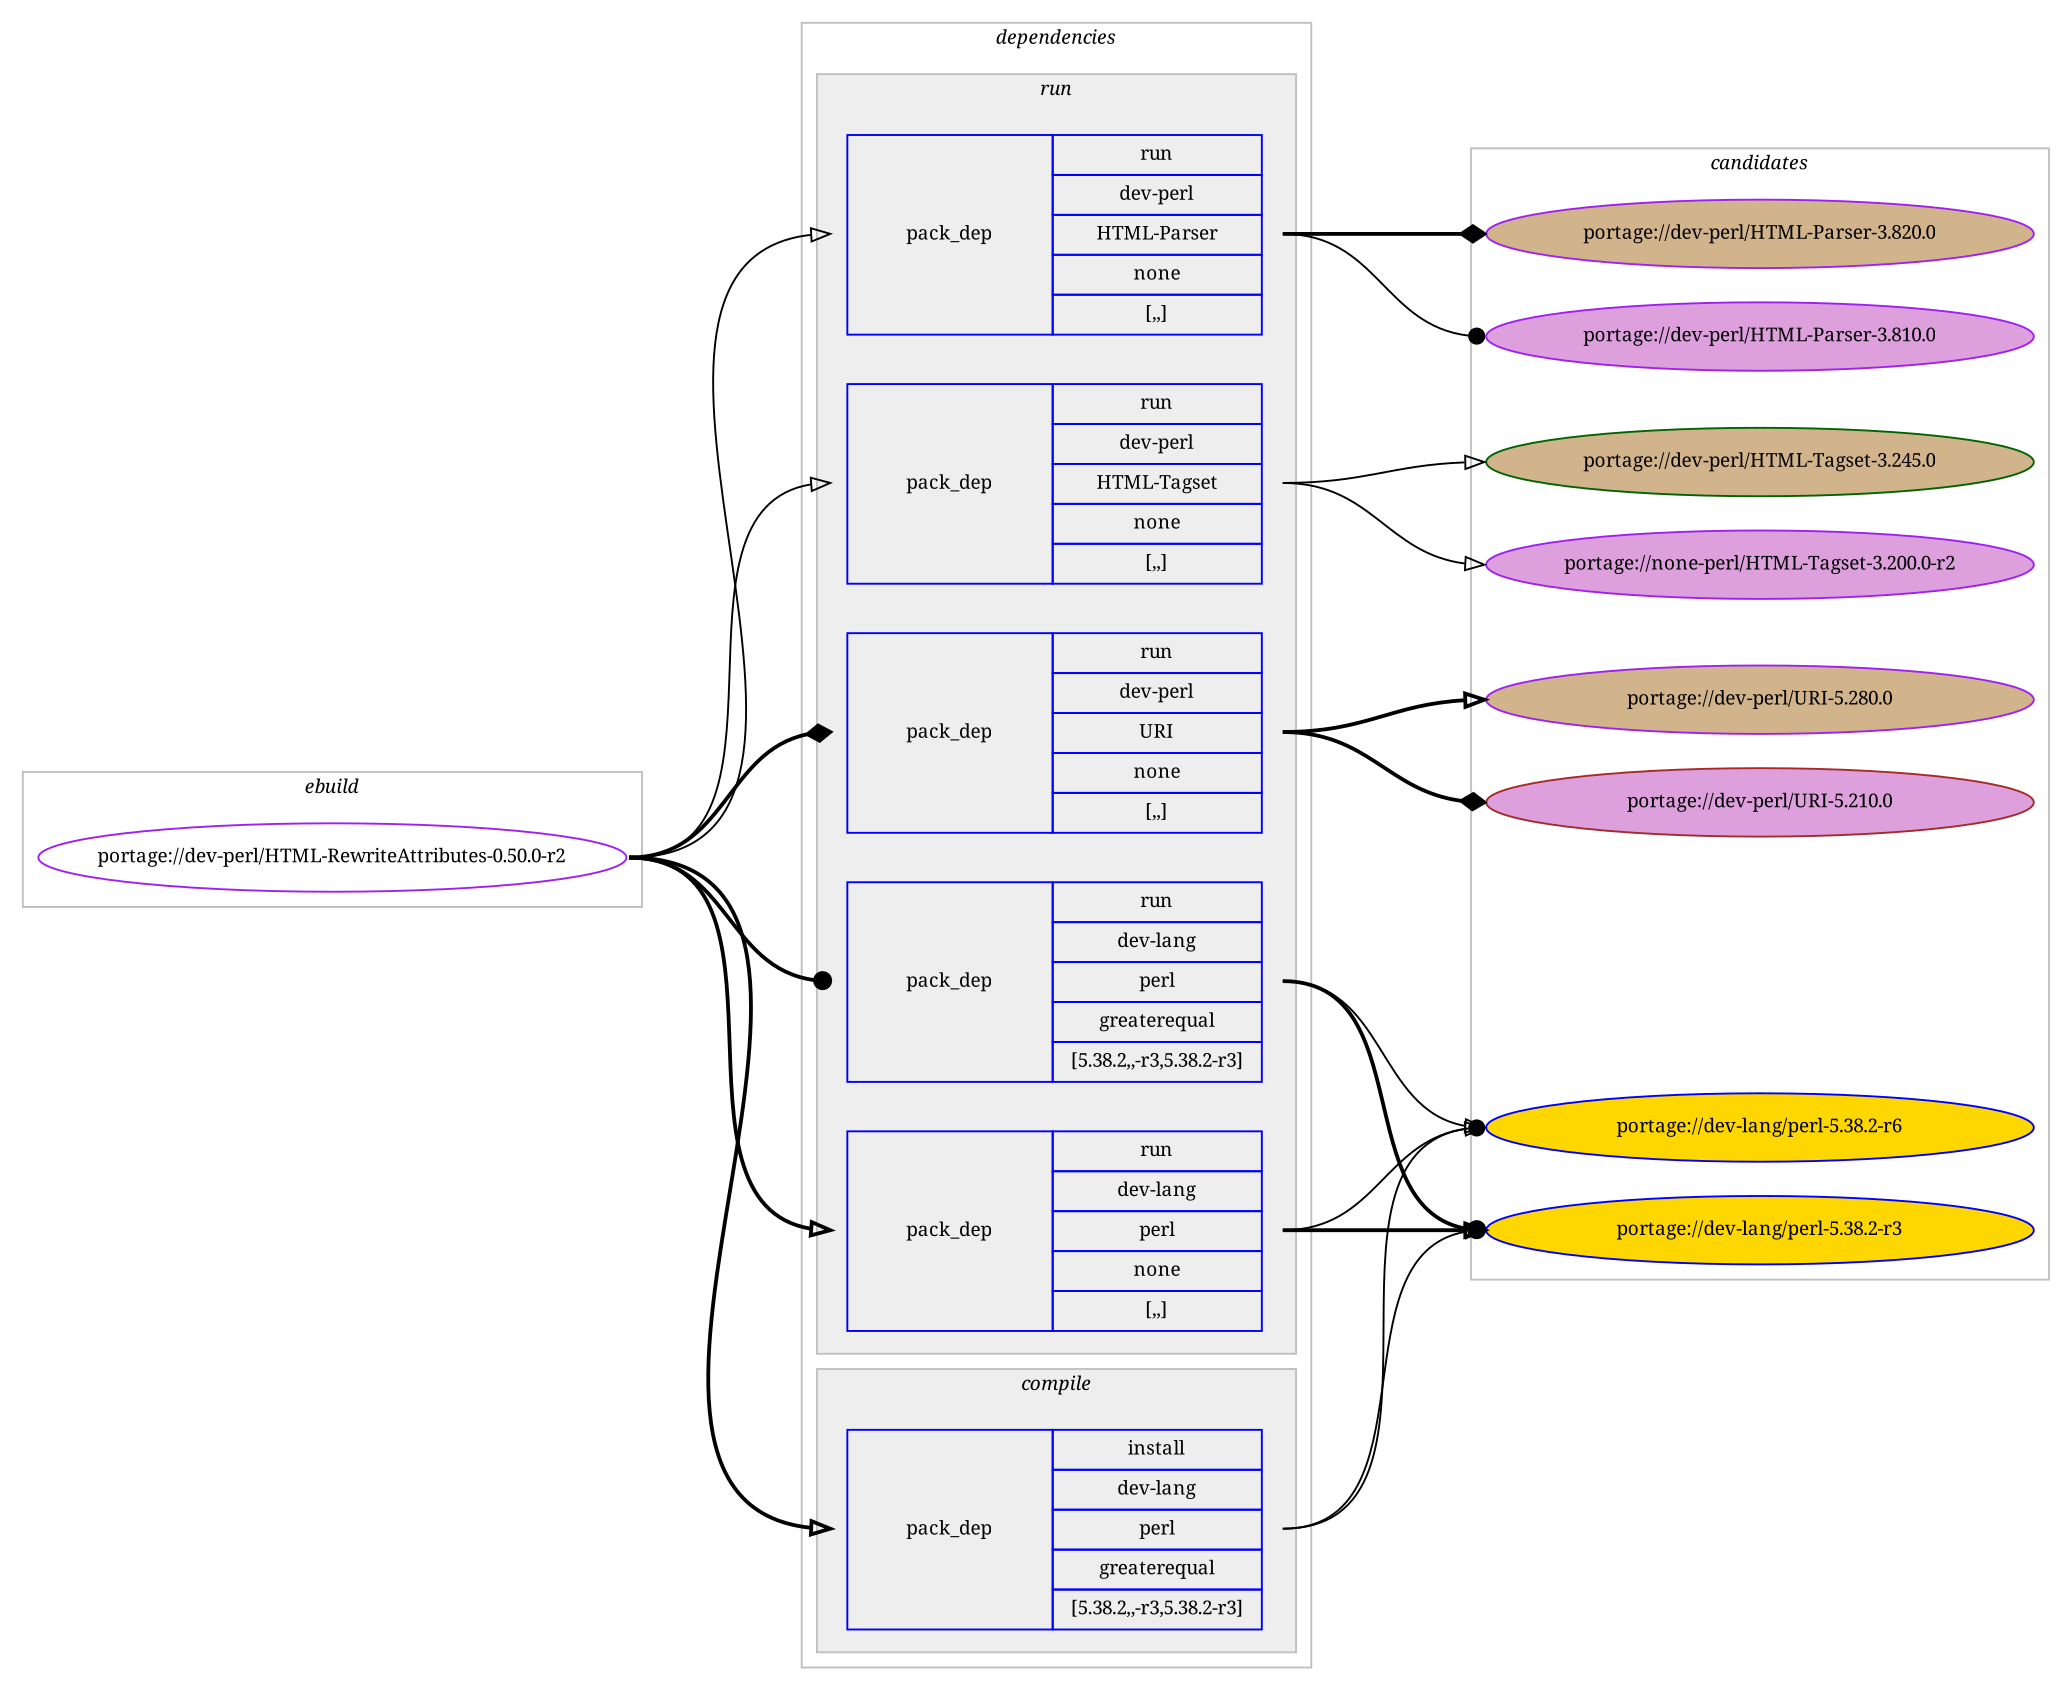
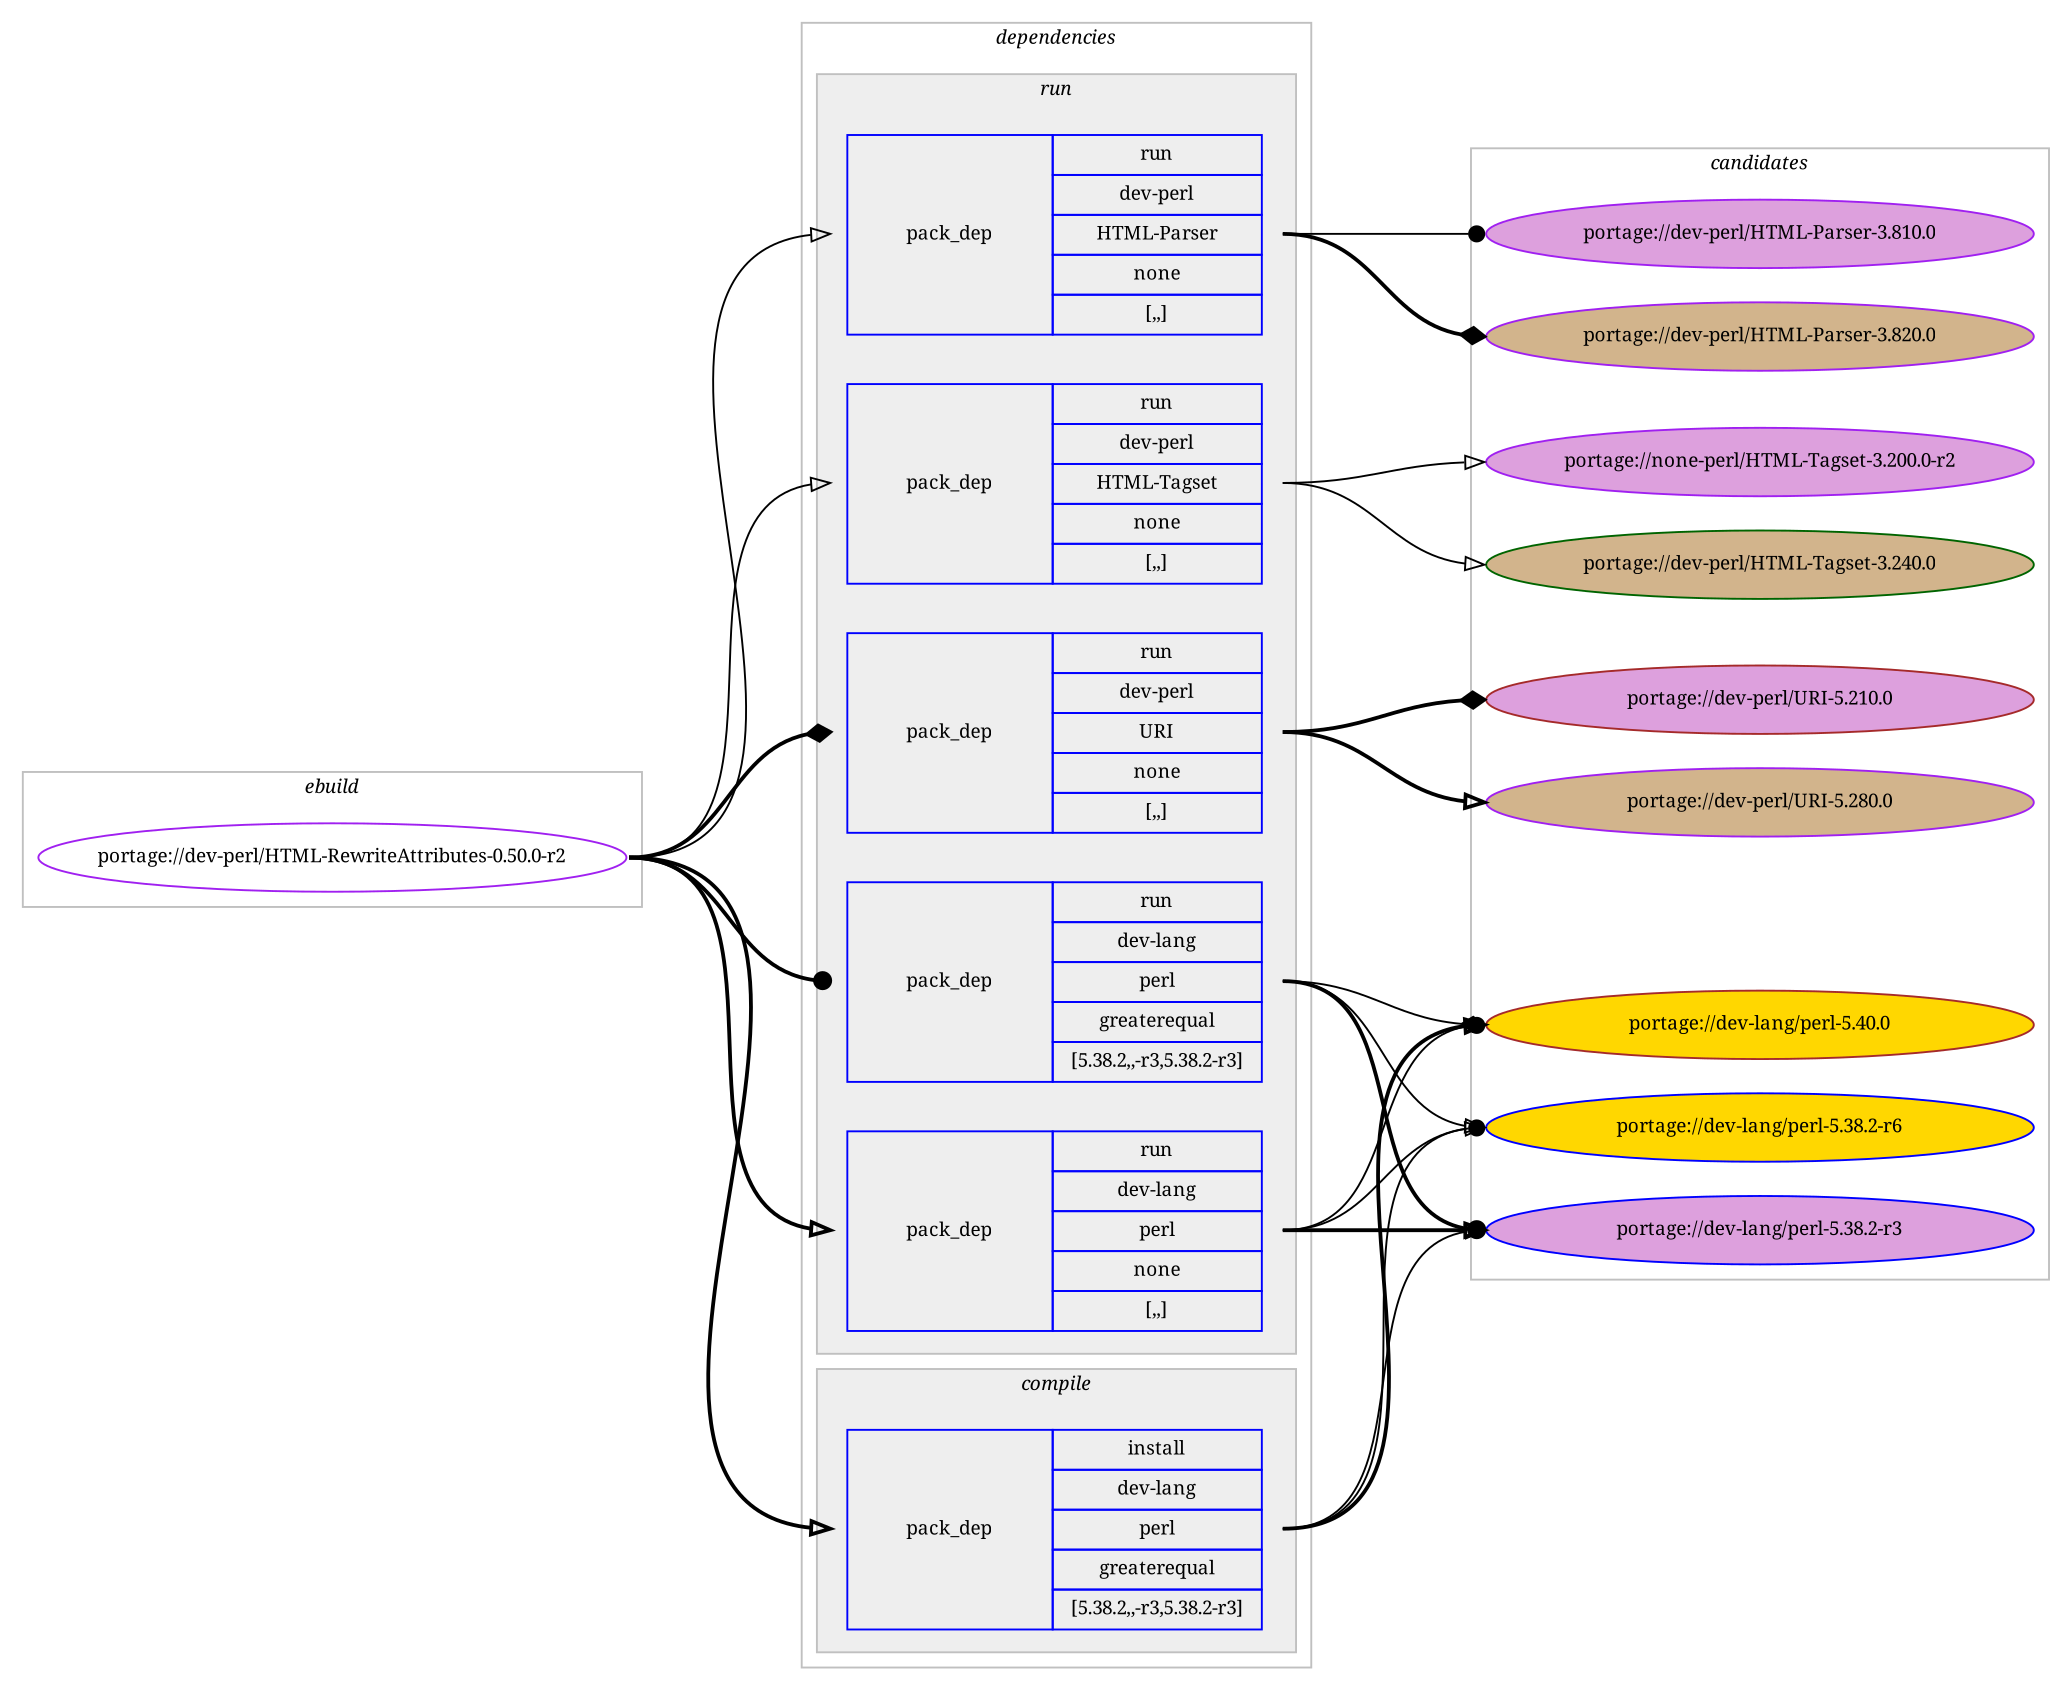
node "portage://dev-perl/HTML-Tagset-3.245.0": label "portage://dev-perl/HTML-Tagset-3.245.0" -> "portage://dev-perl/HTML-Tagset-3.240.0"
node "portage://dev-lang/perl-5.40.0": added
node "portage://dev-lang/perl-5.38.2-r3": fillcolor gold -> plum
